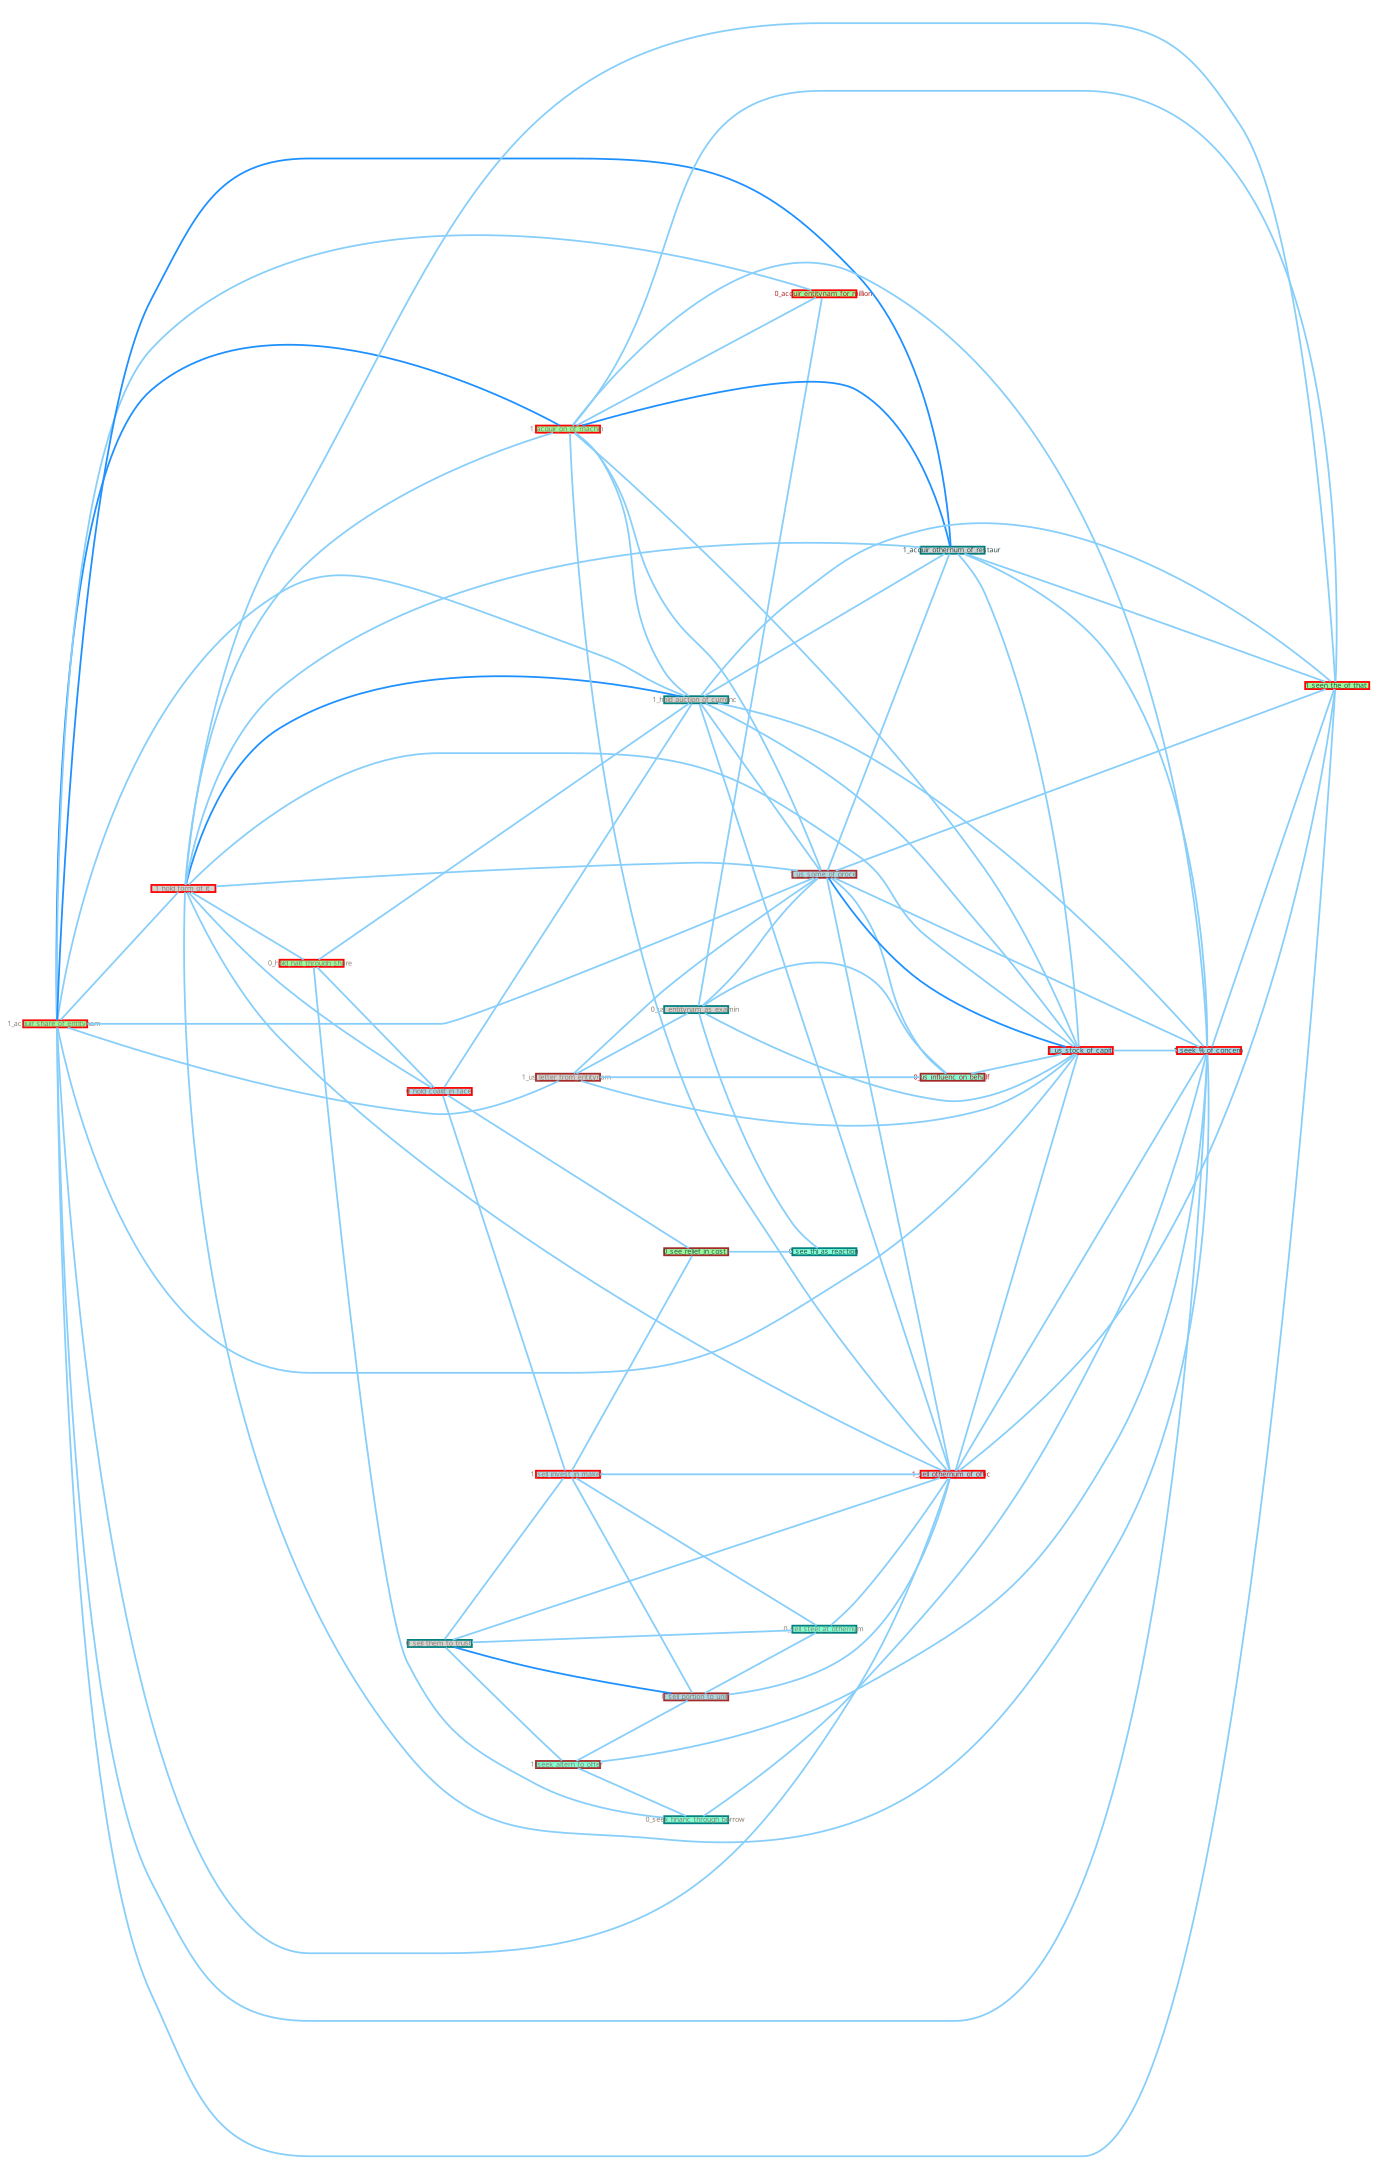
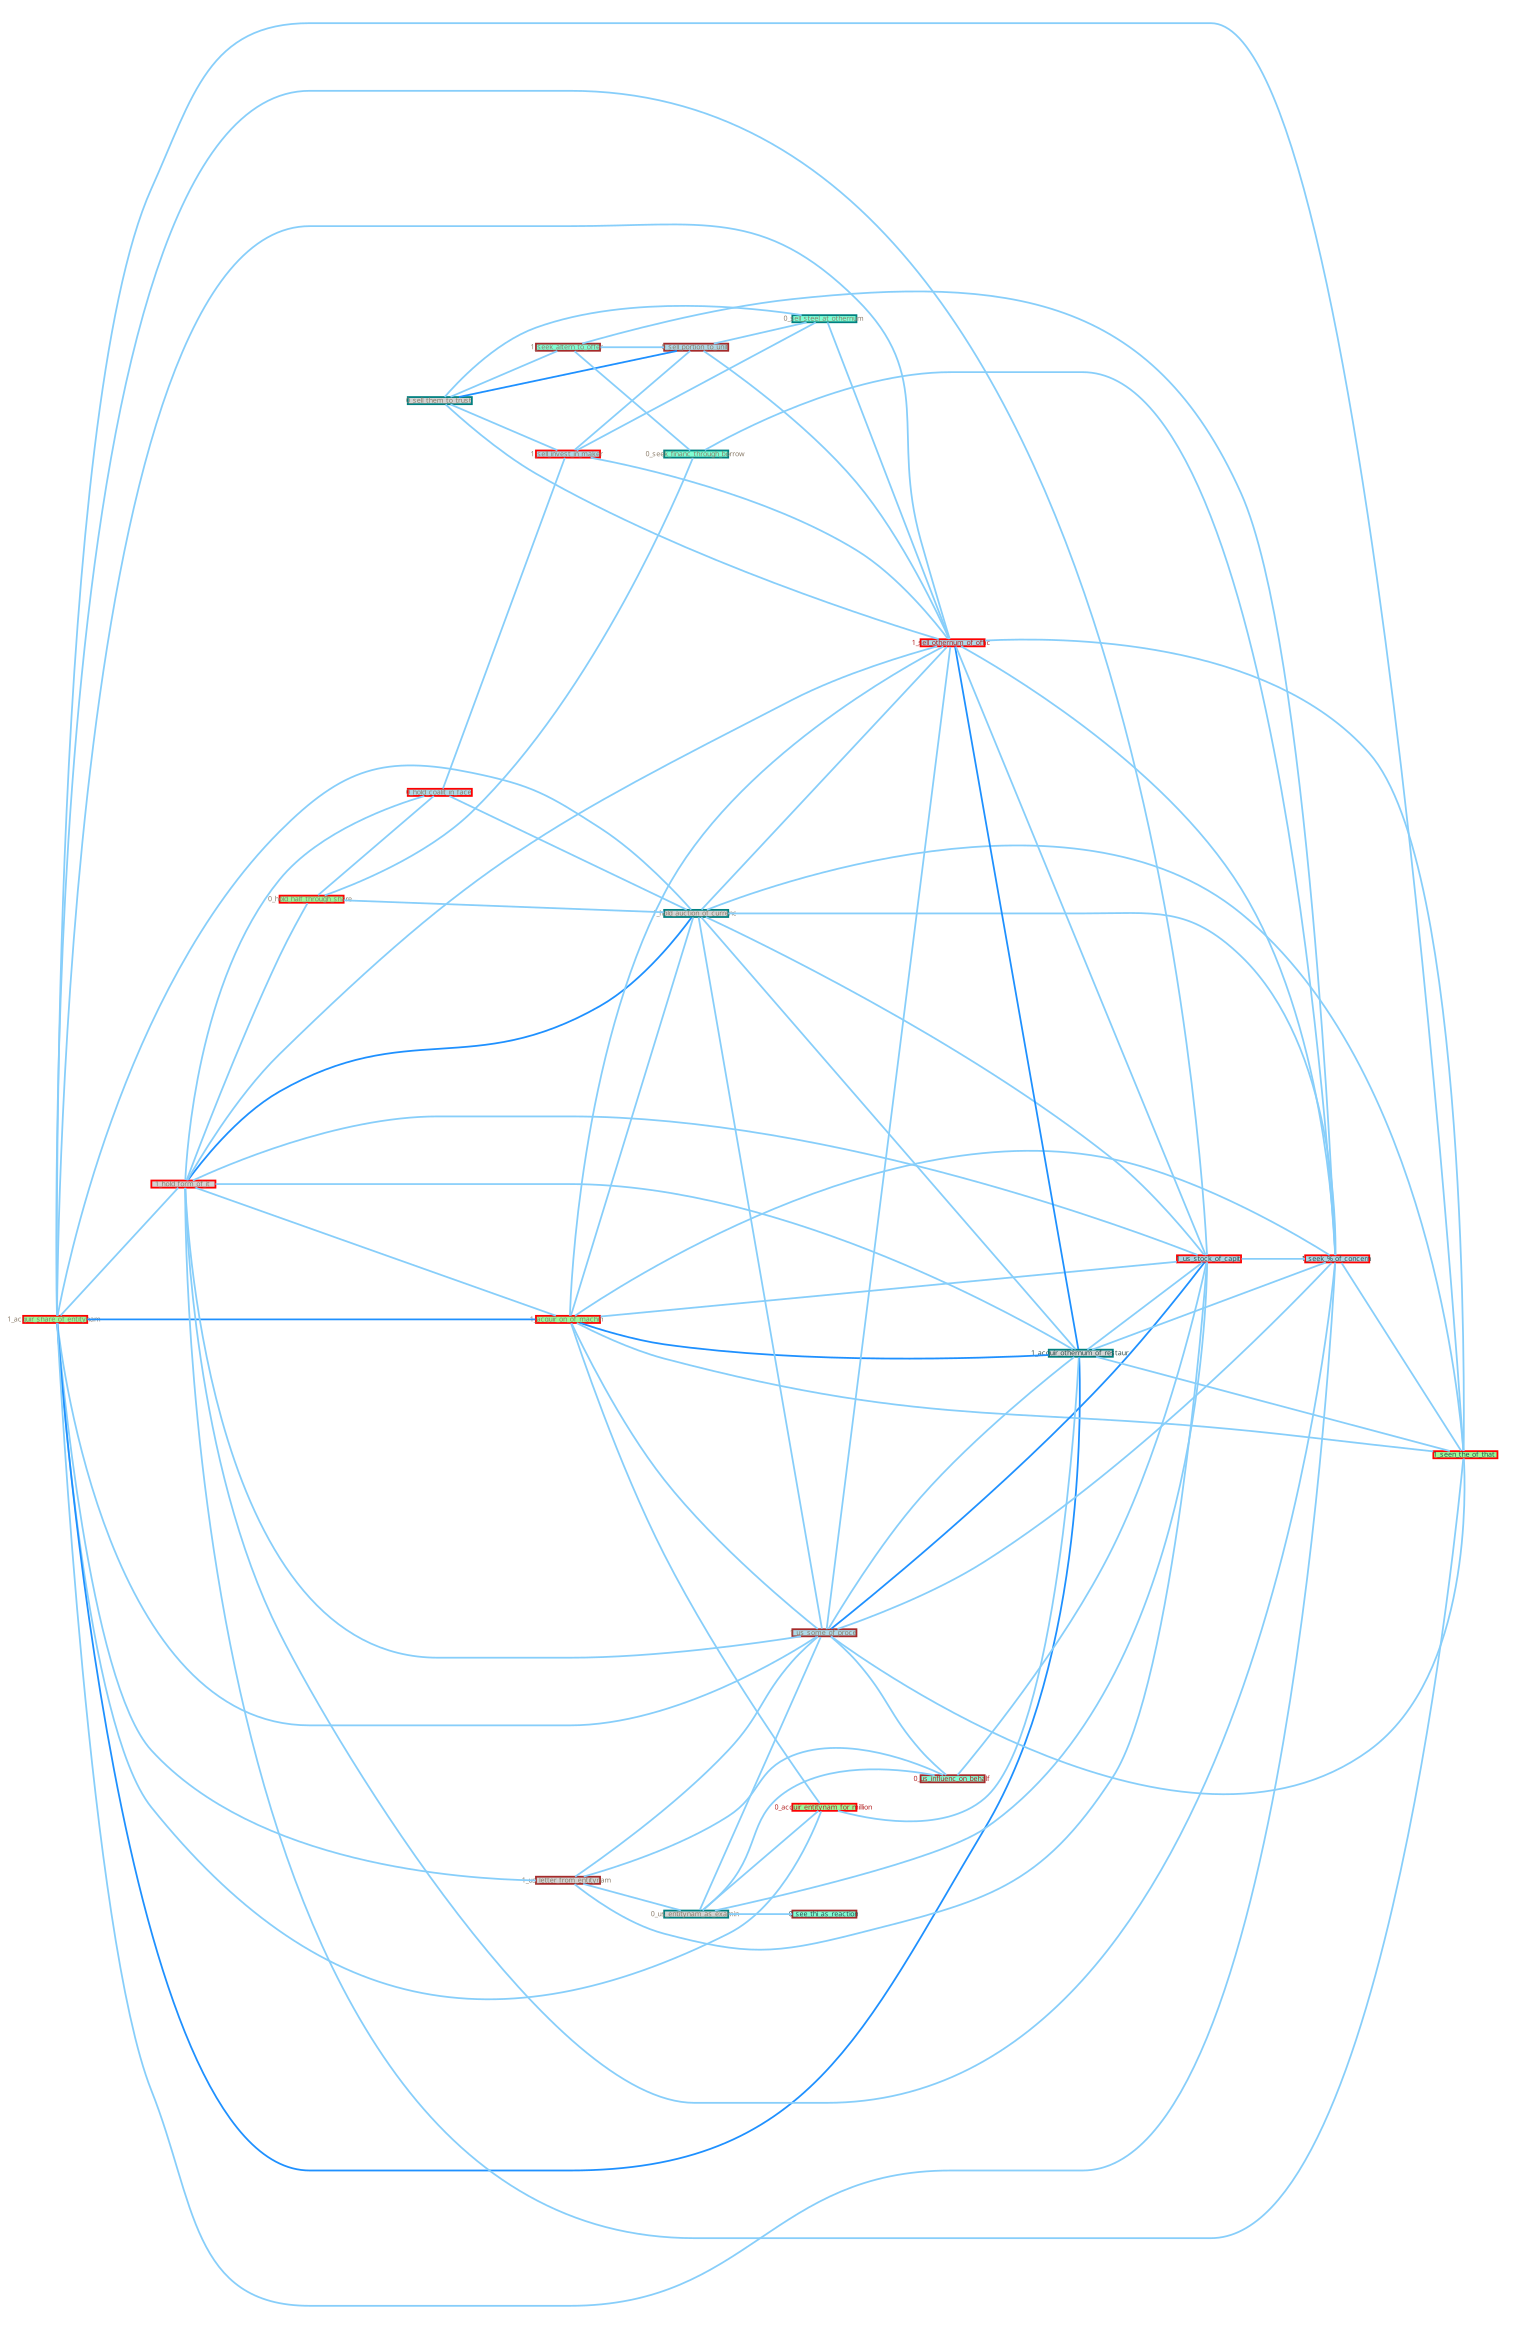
edge "1_sell_othernum_of_offic" -- "1_acquir_othernum_of_restaur": added
node "0_see_relief_in_cost": removed
node "0_see_thi_as_reaction": color teal -> brown
edge "1_acquir_othernum_of_restaur" -- "0_acquir_entitynam_for_million": added
